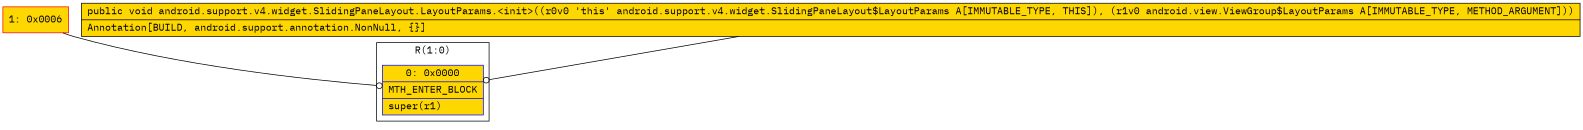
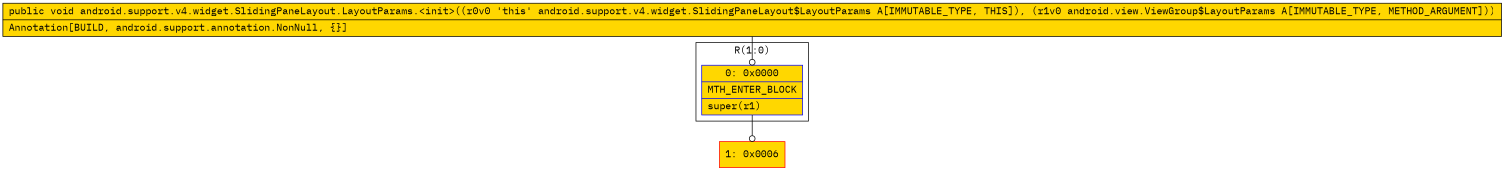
edge "1: 0x0006" -> "0: 0x0000": reversed
